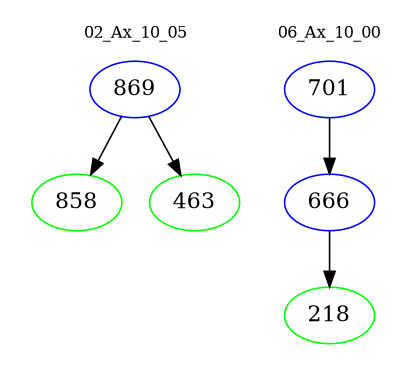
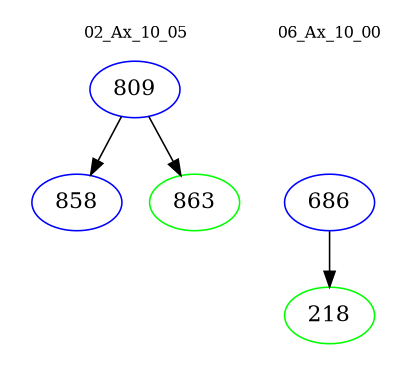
node "869": label "869" -> "809"
node "701": removed
node "858": color green -> blue
node "463": label "463" -> "863"
node "666": label "666" -> "686"
